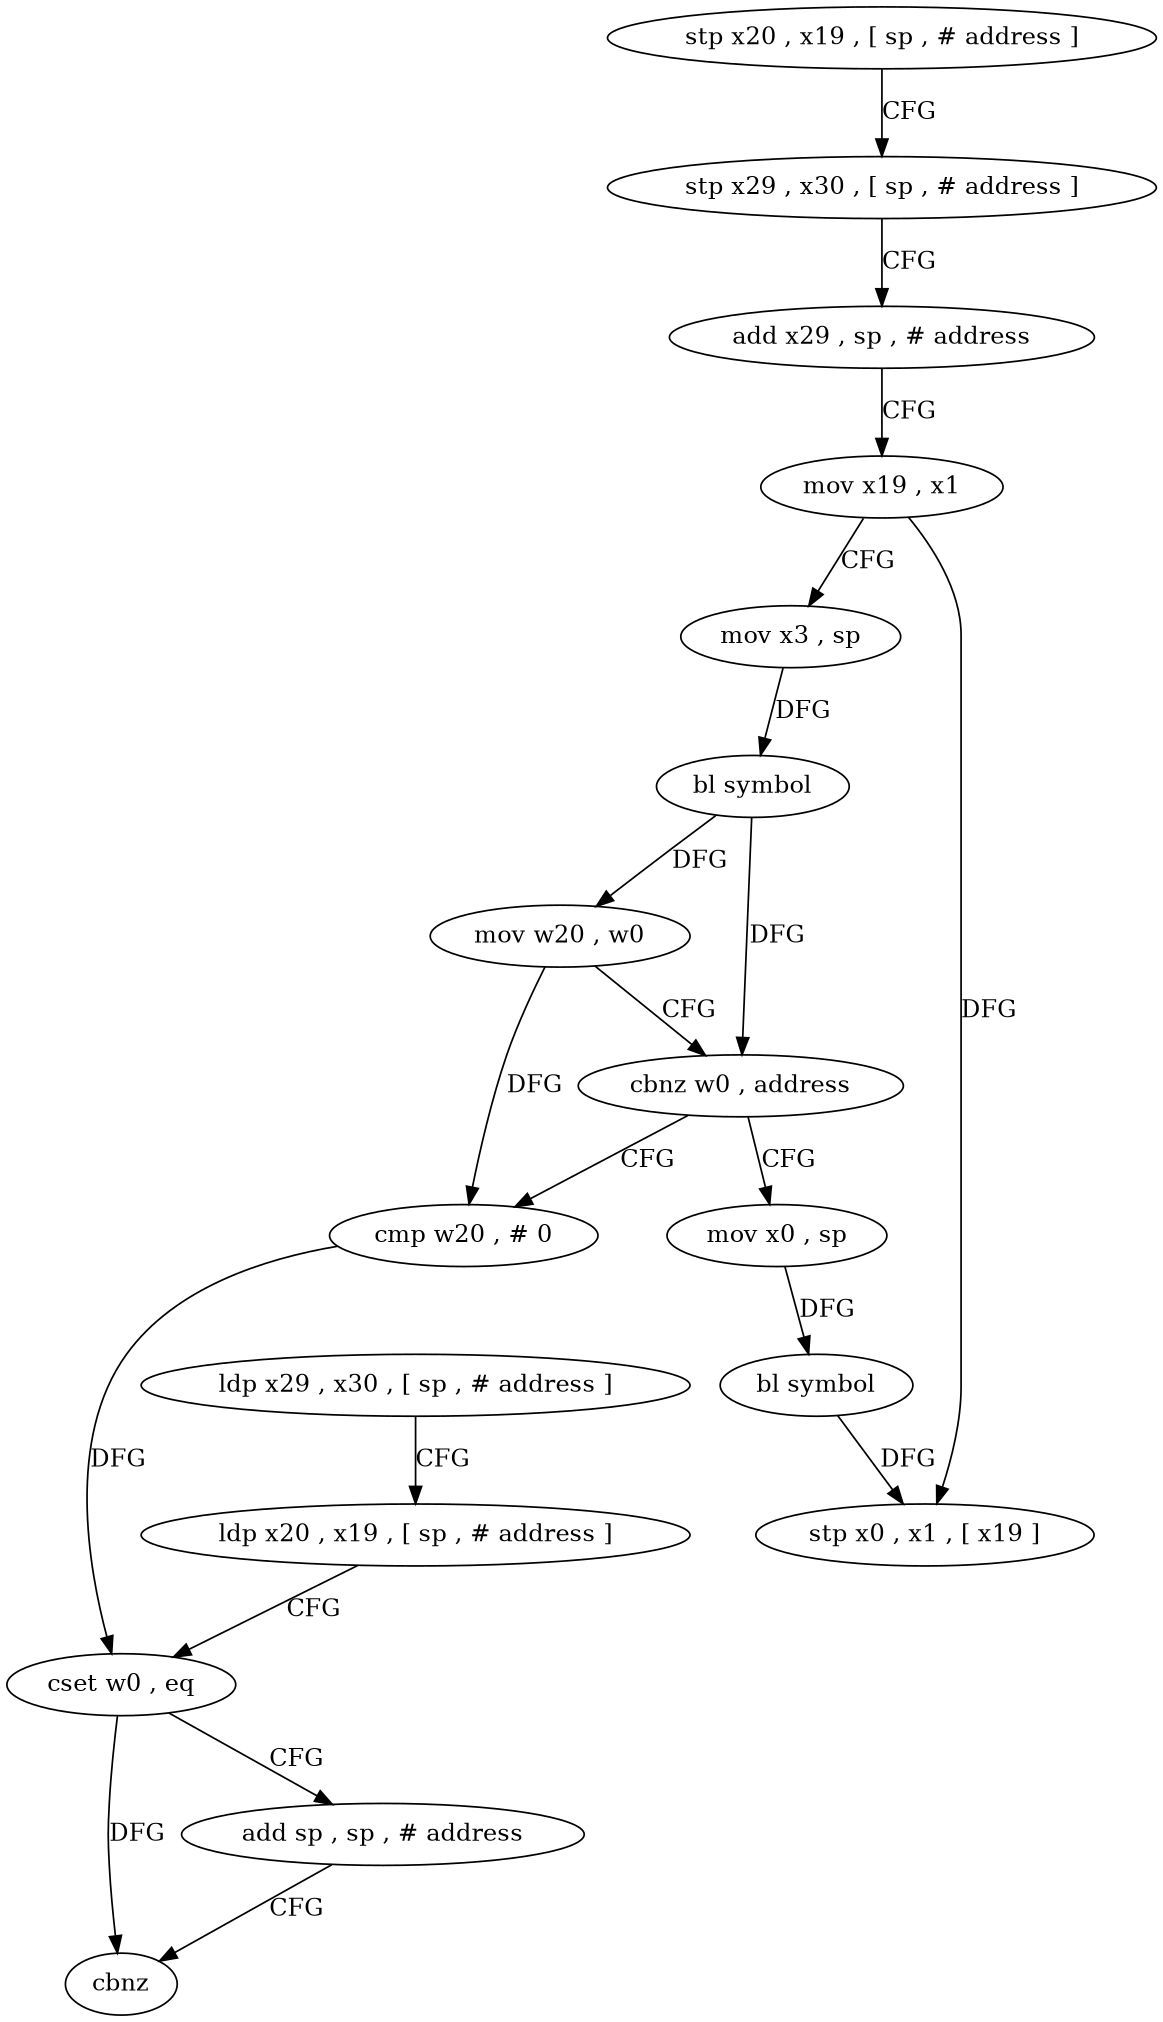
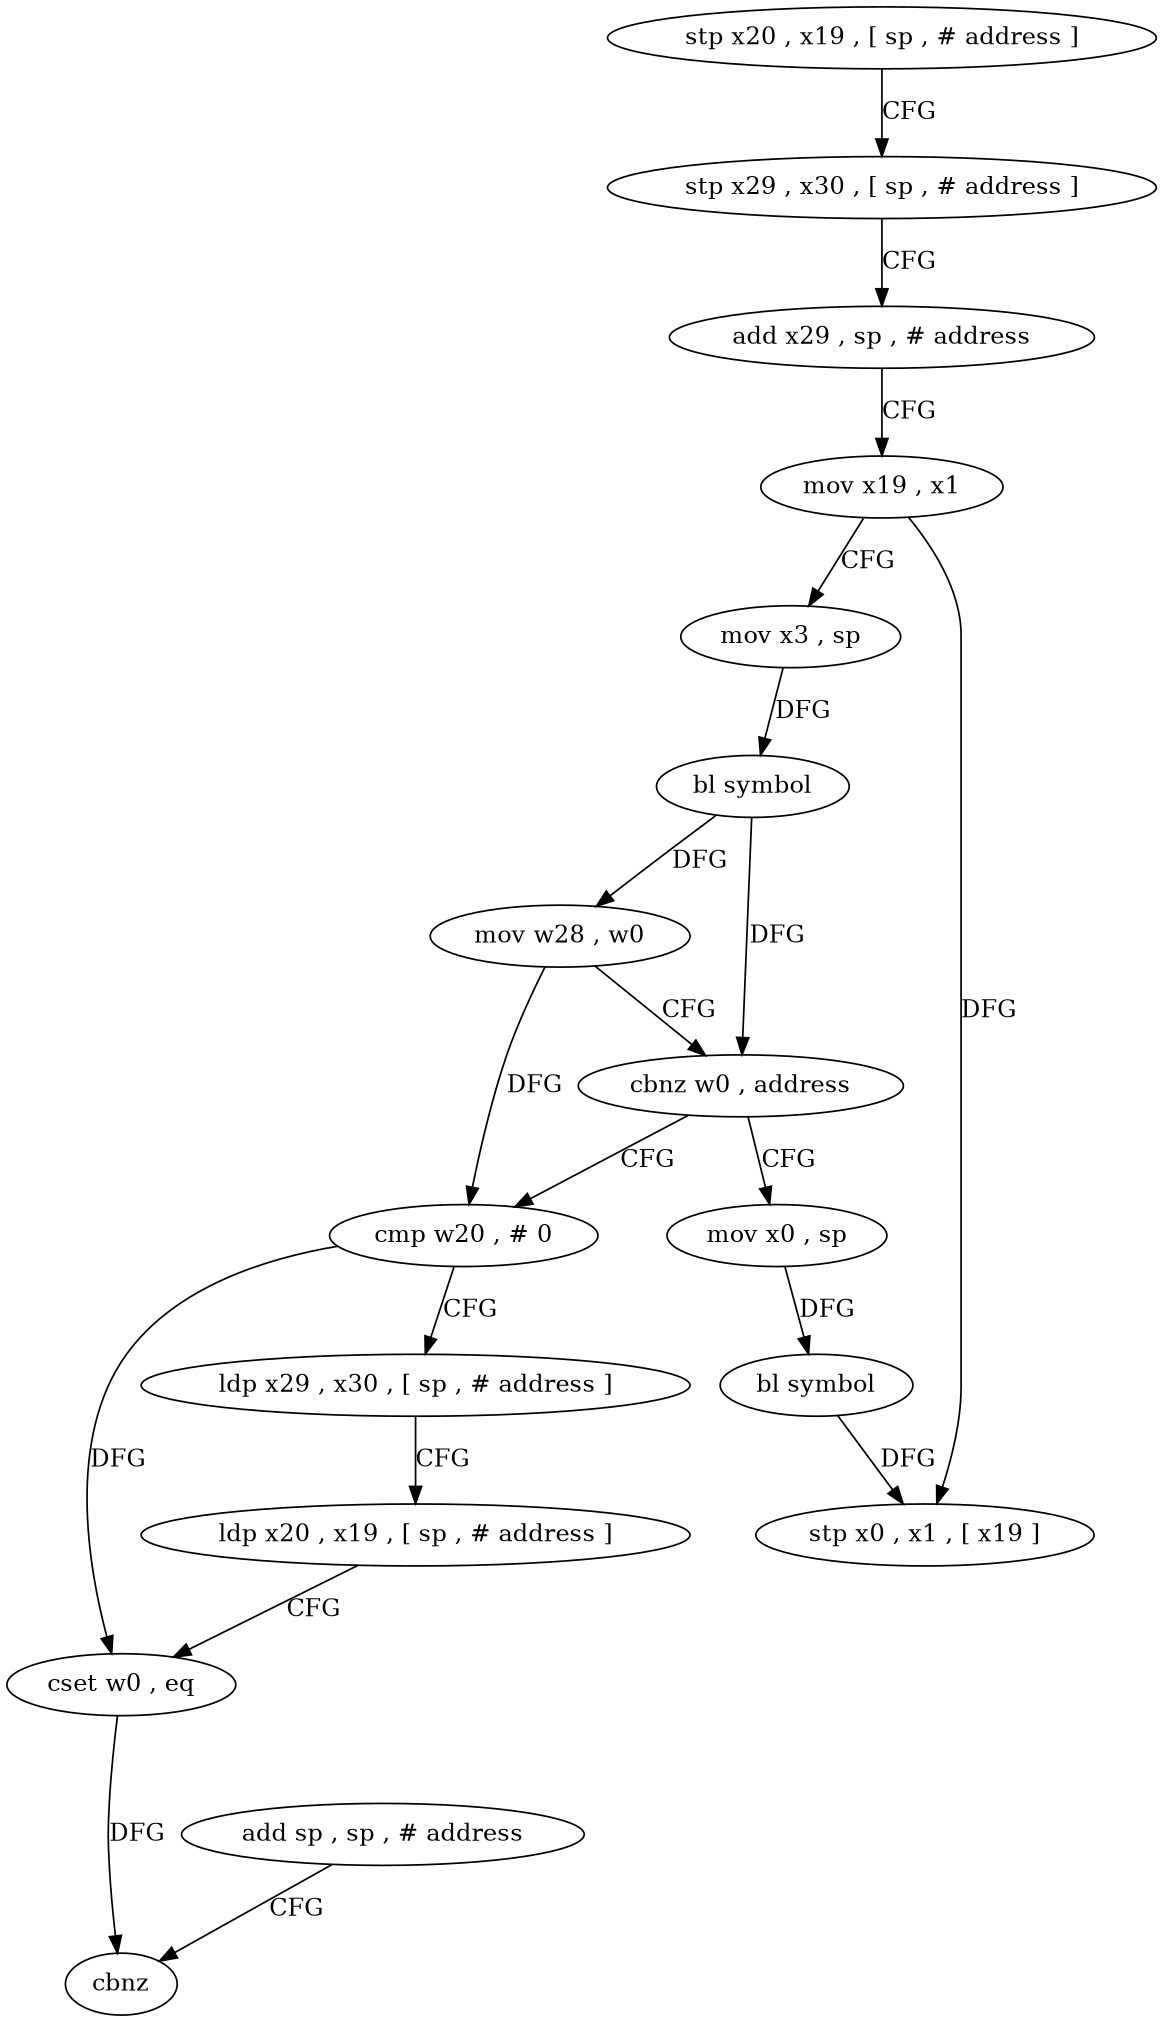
node "mov w20 , w0": label "mov w20 , w0" -> "mov w28 , w0"
edge "cmp w20 , # 0" -> "ldp x29 , x30 , [ sp , # address ]": added, label "CFG"
edge "cset w0 , eq" -> "add sp , sp , # address": removed, label "CFG"
